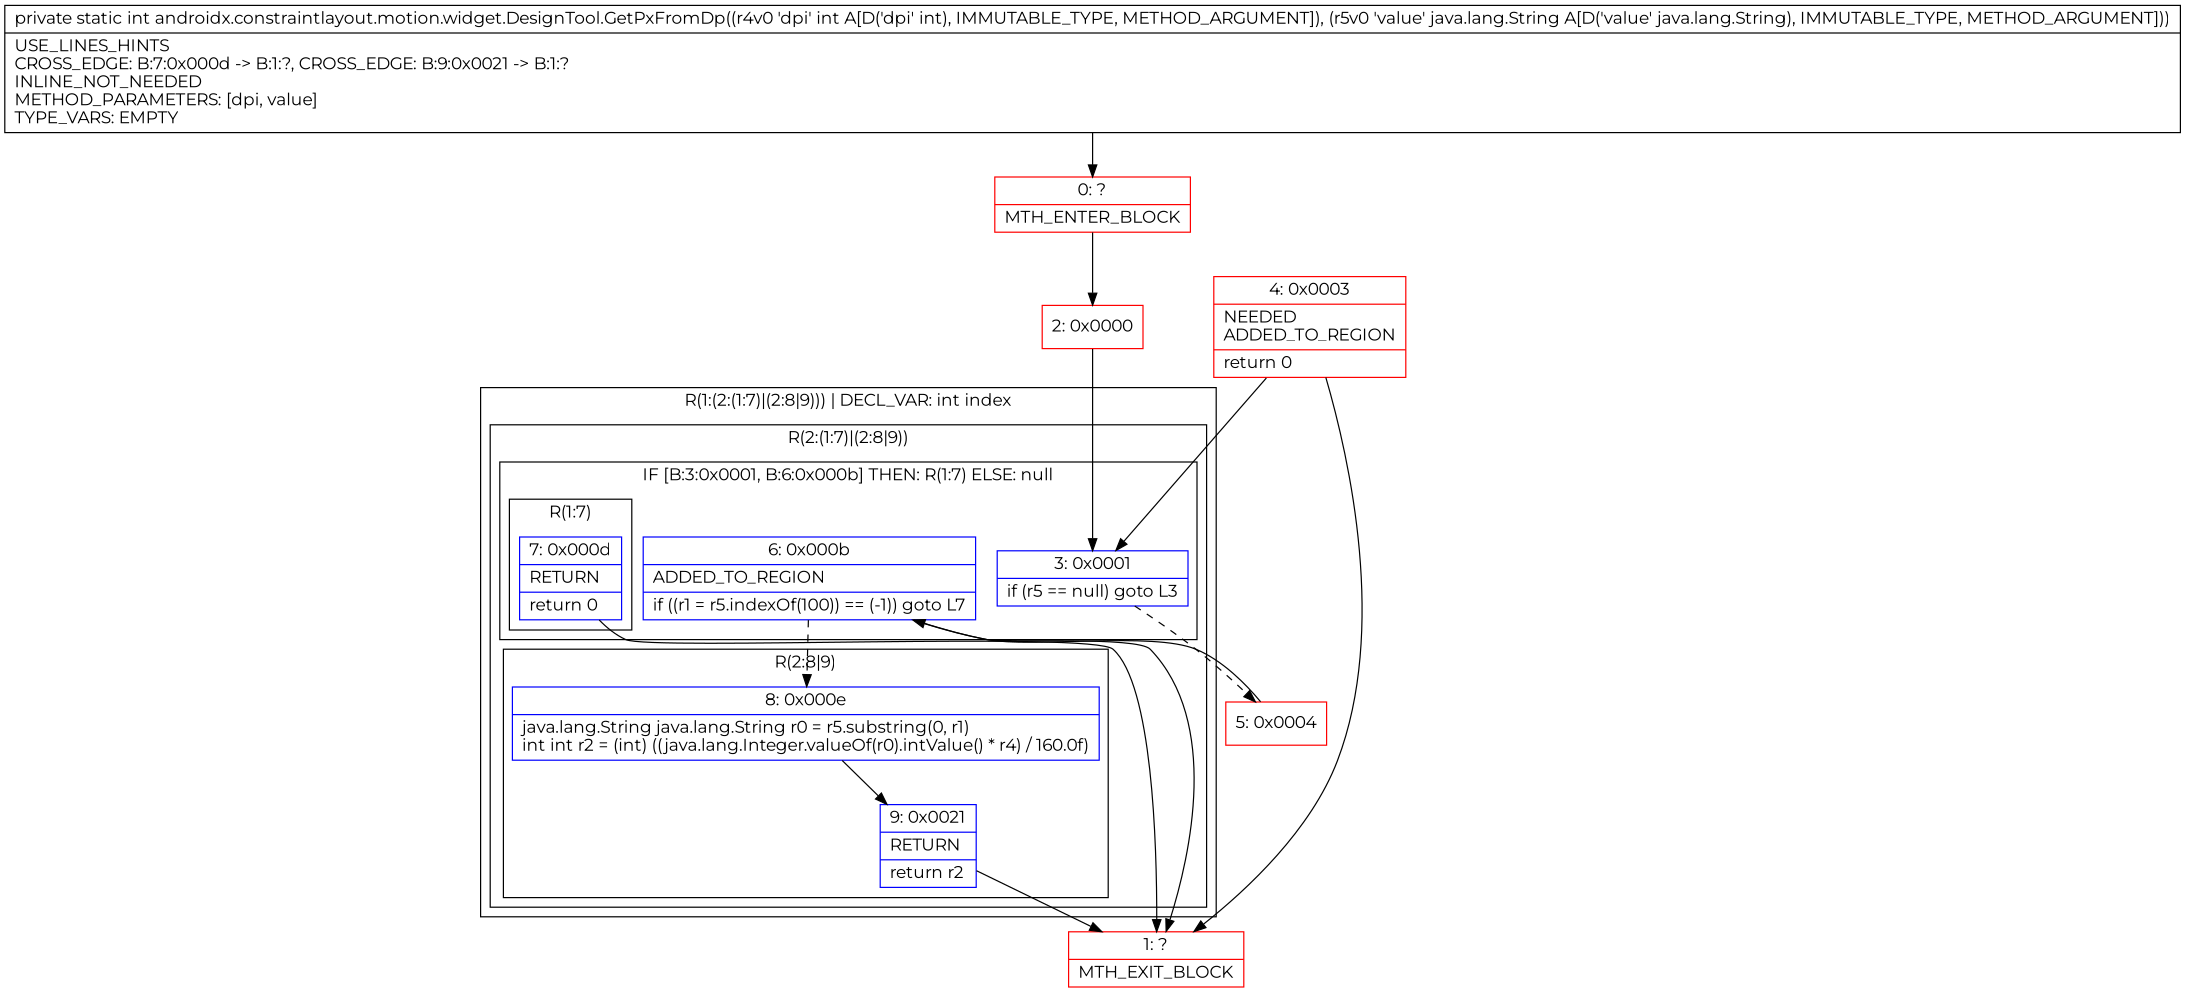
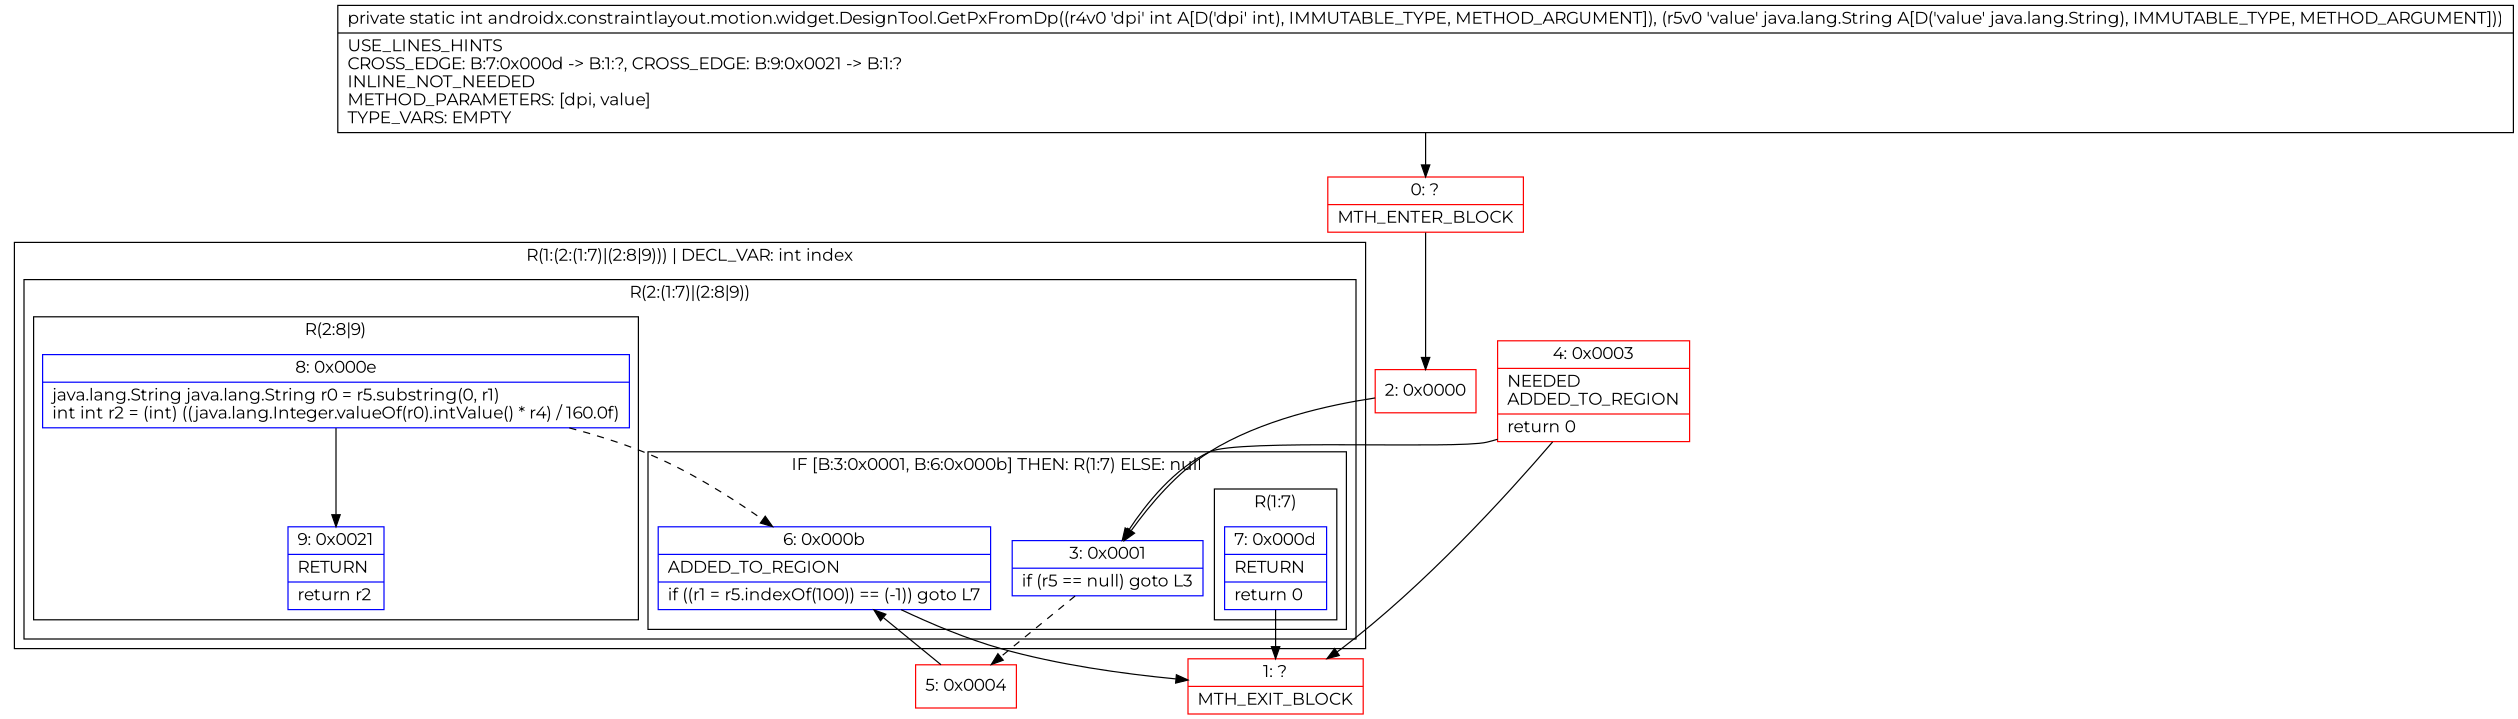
edge "6: 0x000b" -> "8: 0x000e": reversed
edge "9: 0x0021" -> "1: ?": removed
